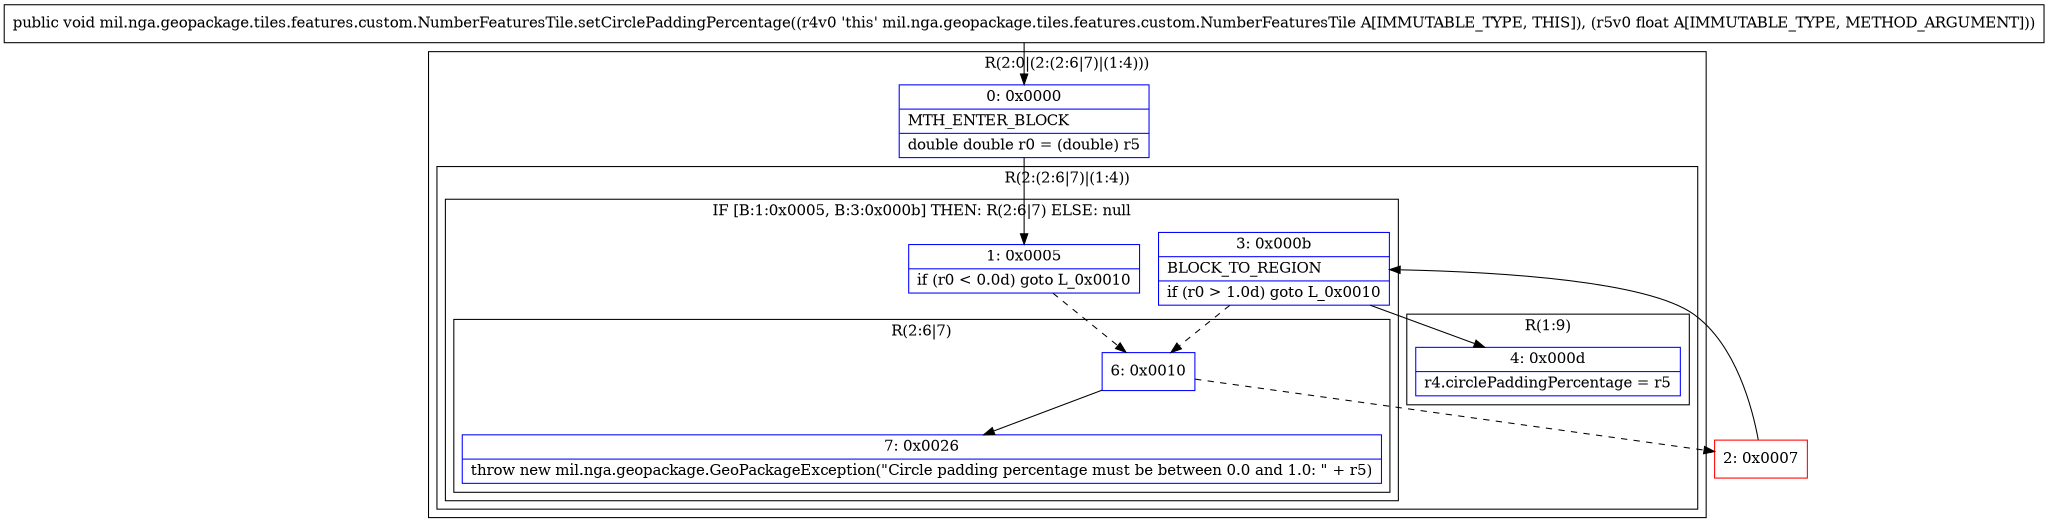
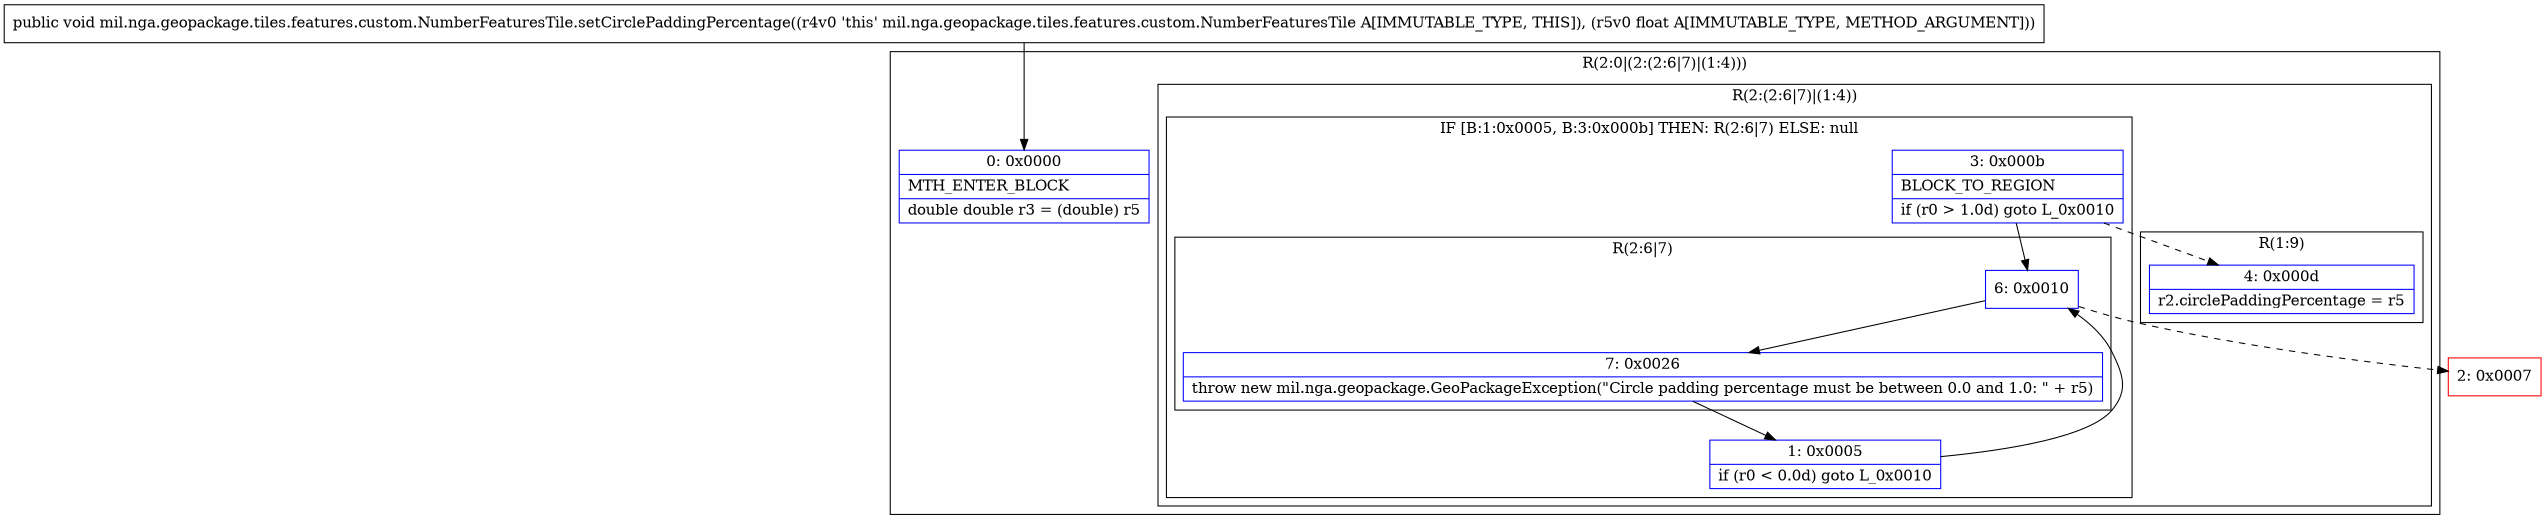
node "0: 0x0000": text "double double r0 = (double) r5" -> "double double r3 = (double) r5"
edge "0: 0x0000" -> "1: 0x0005": now "7: 0x0026" -> "1: 0x0005"
edge "2: 0x0007" -> "3: 0x000b": removed
edge "1: 0x0005" -> "6: 0x0010": style dashed -> solid
edge "3: 0x000b" -> "4: 0x000d": style solid -> dashed
edge "3: 0x000b" -> "6: 0x0010": style dashed -> solid
node "4: 0x000d": text "r4.circlePaddingPercentage = r5" -> "r2.circlePaddingPercentage = r5"
